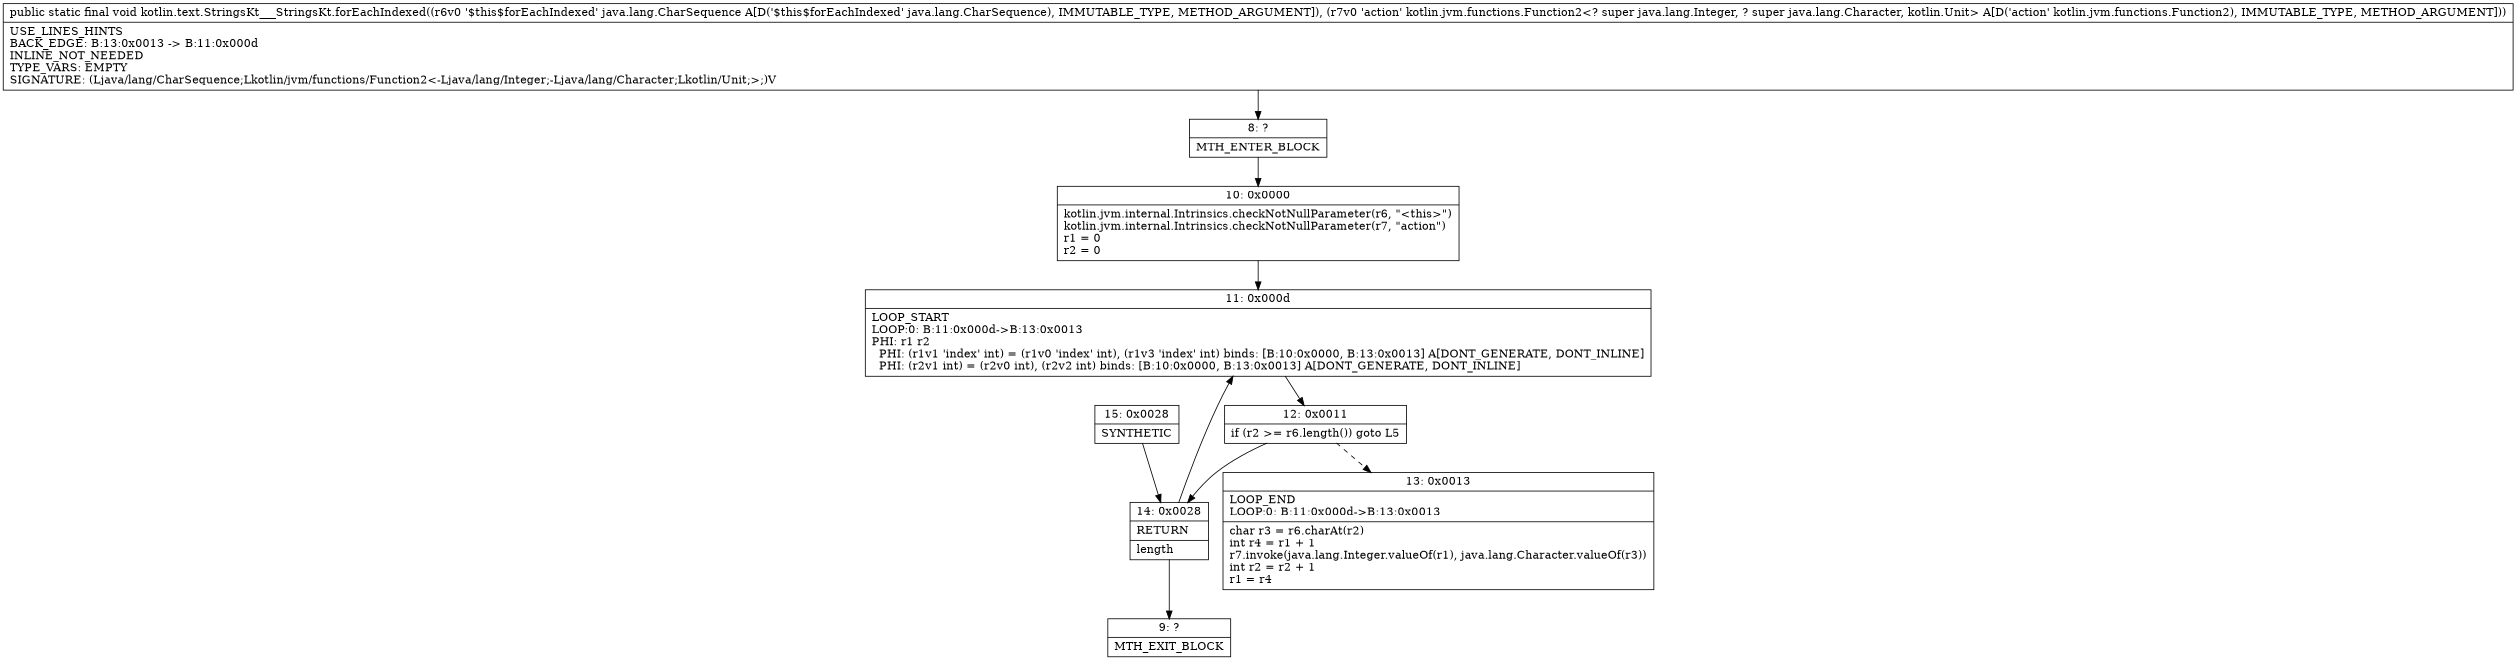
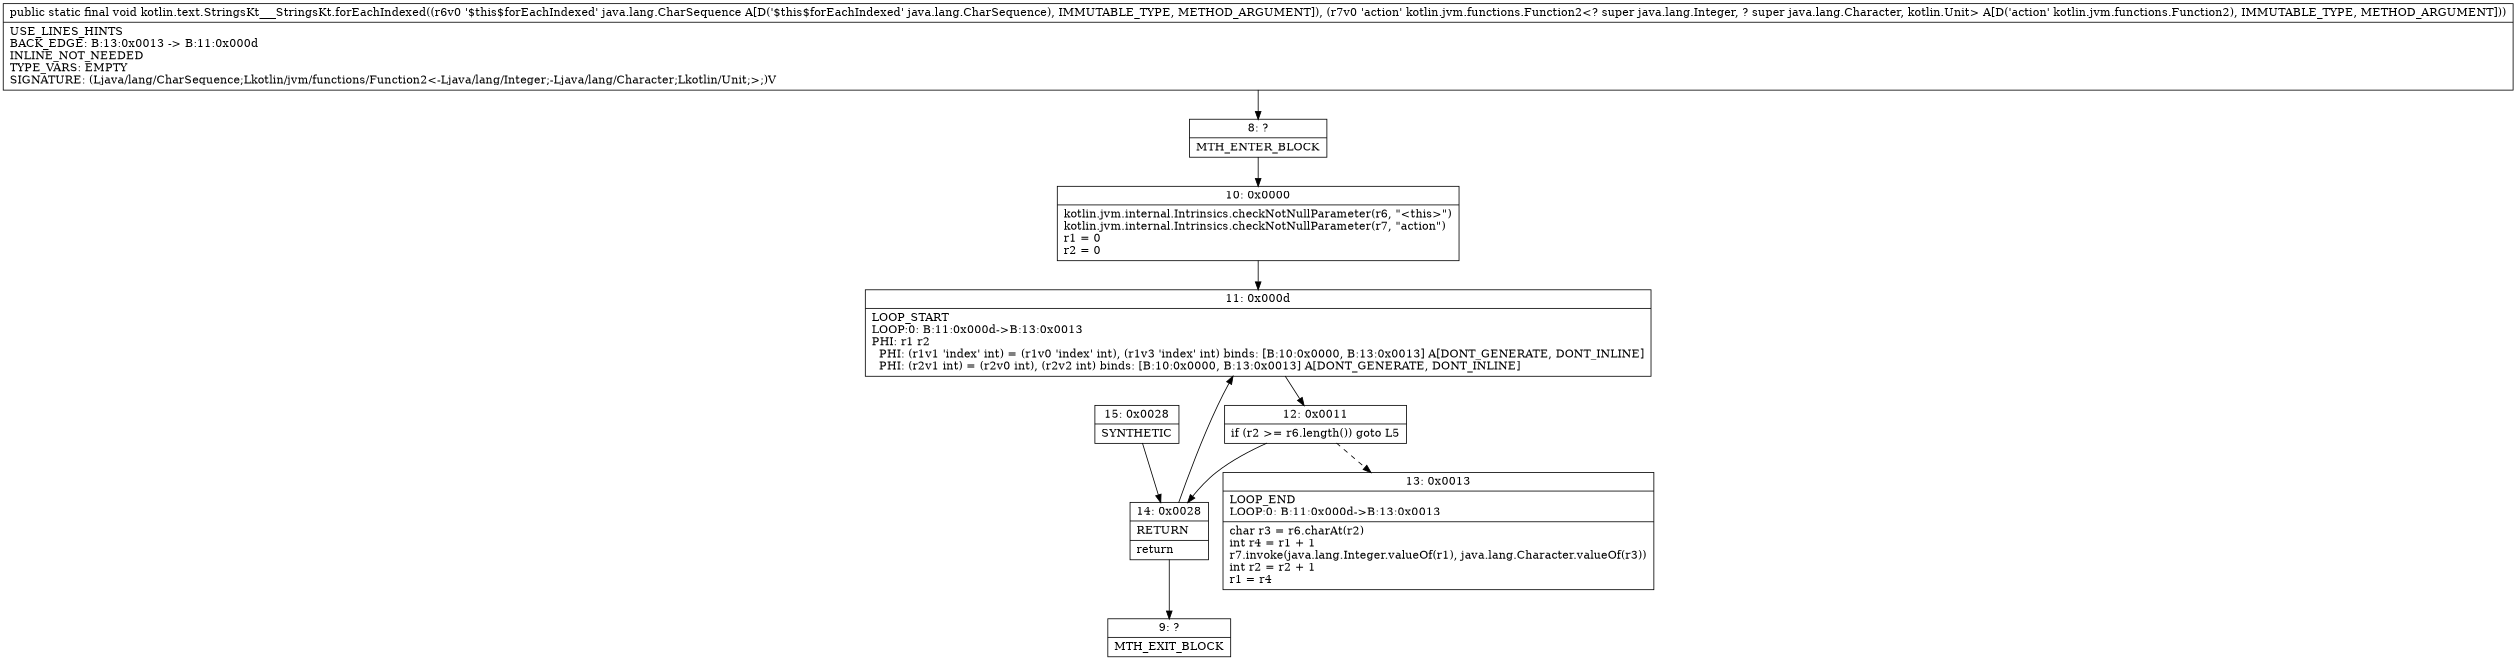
node "14: 0x0028": text "length" -> "return"
